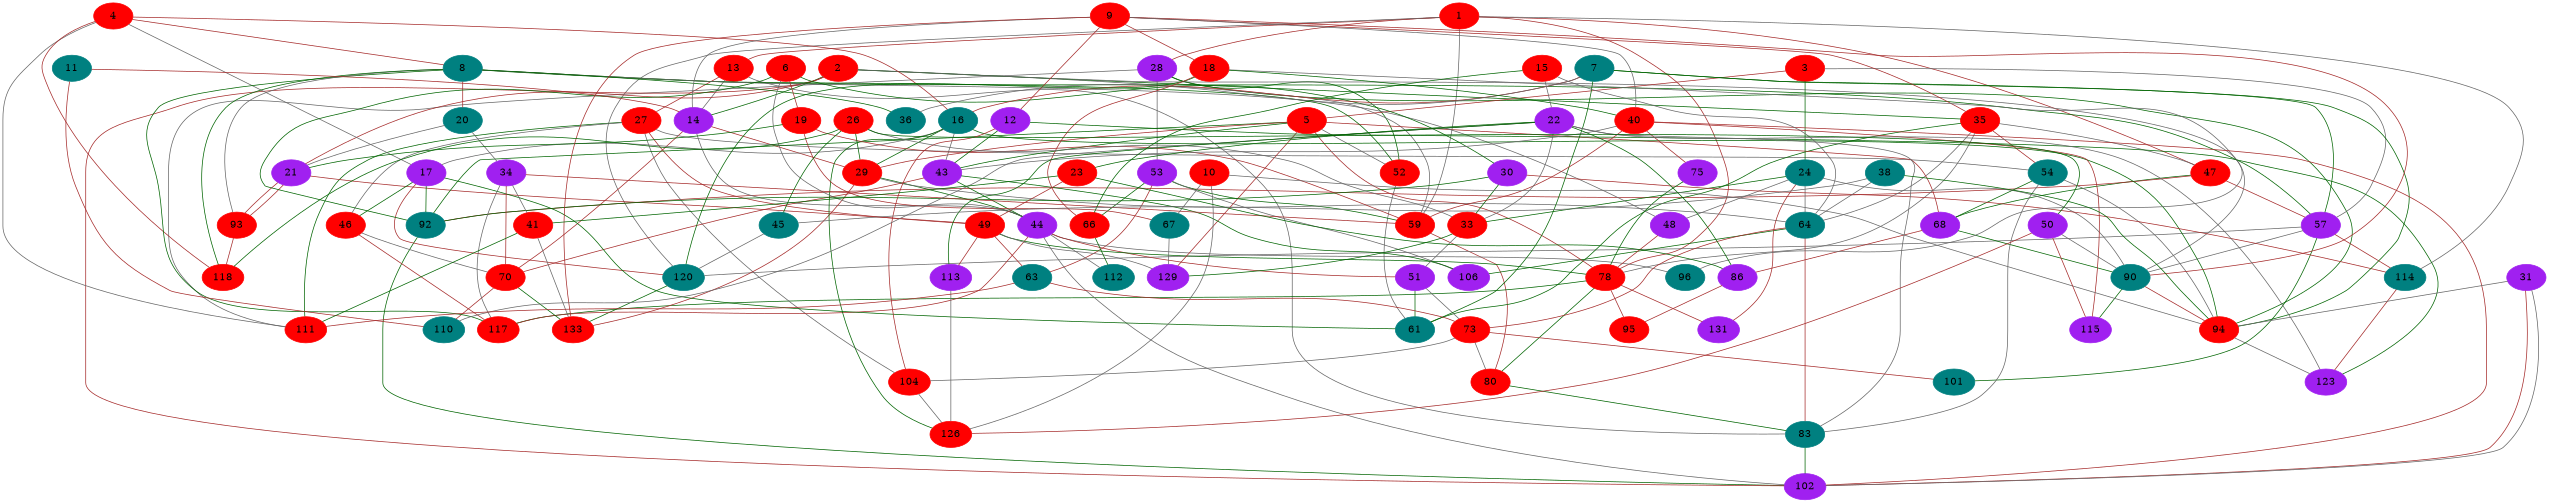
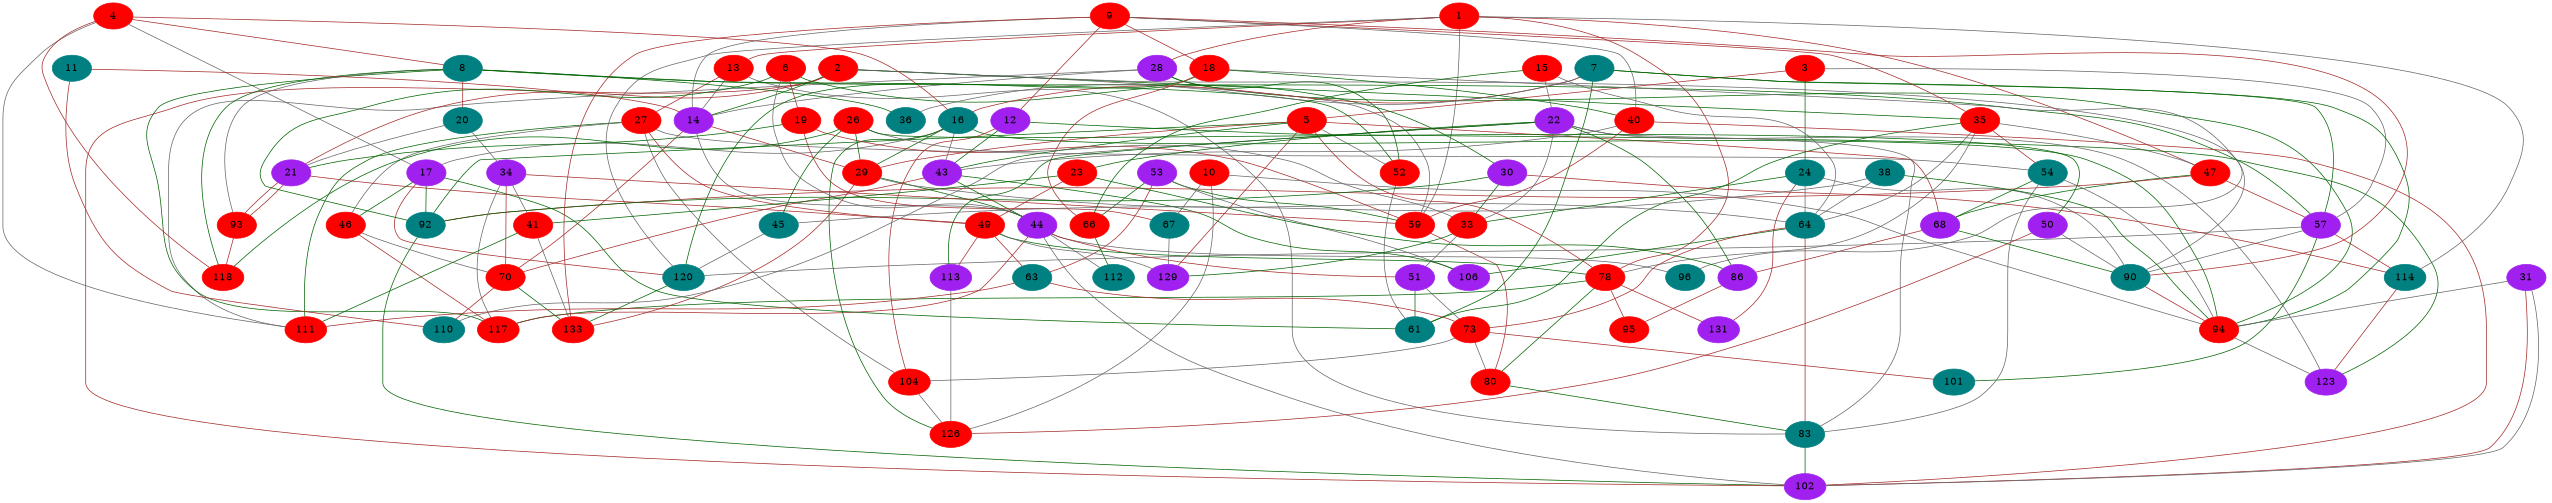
edge "28" -- "53": now "28" -- "14"
node "75": removed
node "48": removed
node "115": removed
